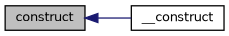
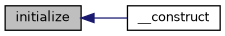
node "construct": label "construct" -> "initialize"
